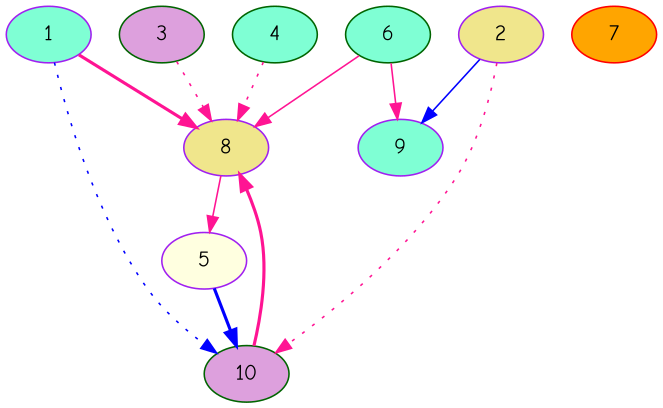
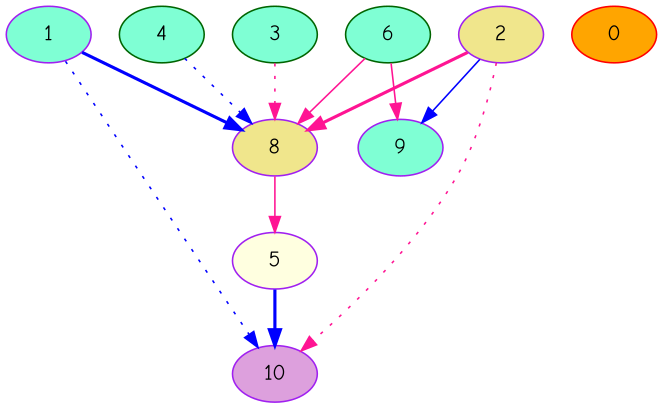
node "3": fillcolor plum -> aquamarine
node "7": label "7" -> "0"
edge "4" -> "8": color deeppink -> blue
edge "1" -> "8": color deeppink -> blue
edge "10" -> "8": now "2" -> "8"
node "10": color darkgreen -> purple
